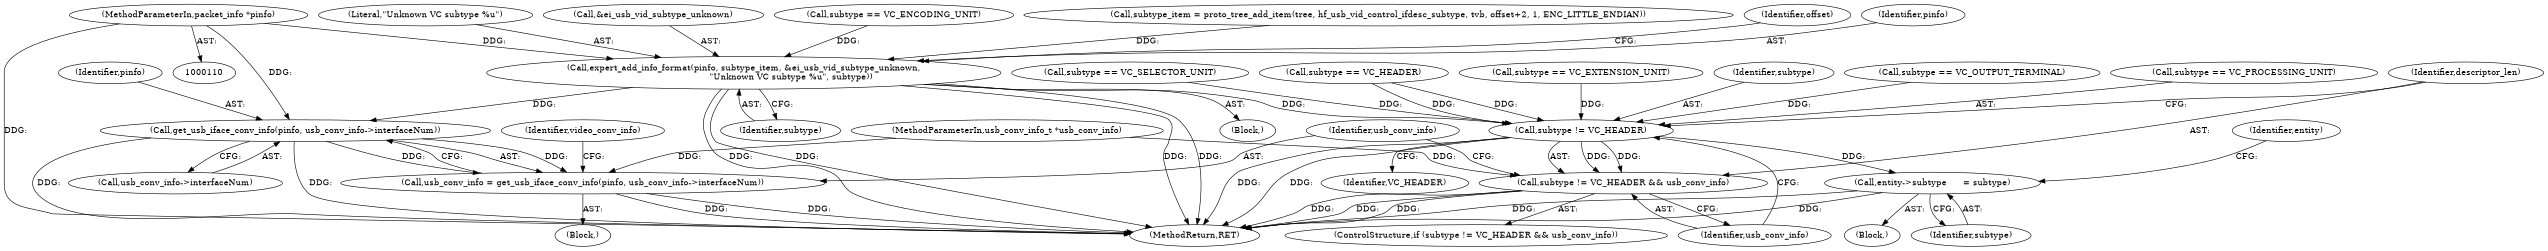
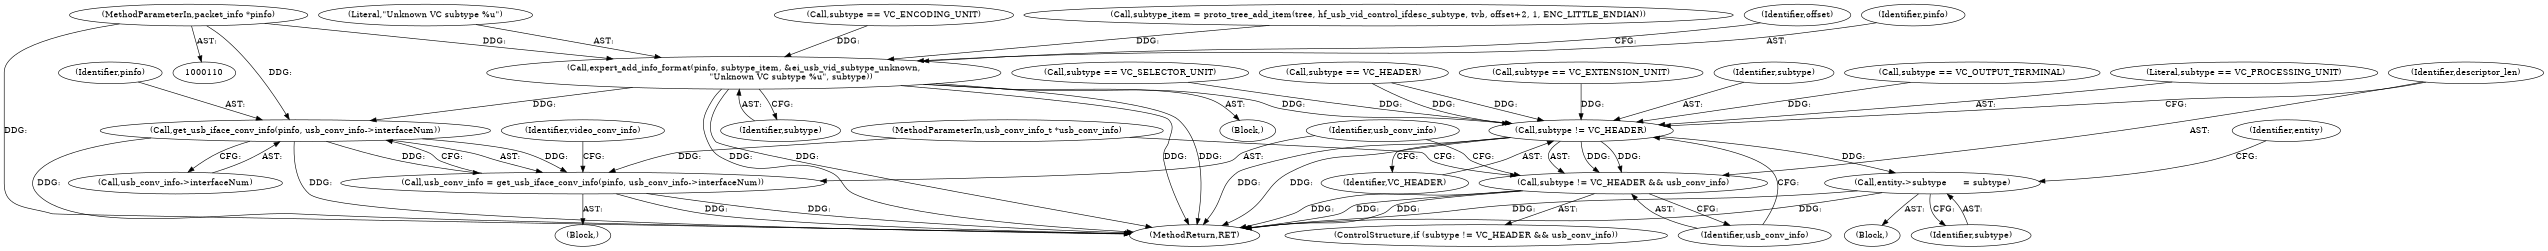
node "(Call,&ei_usb_vid_subtype_unknown)": removed
node "(Call,subtype == VC_PROCESSING_UNIT)": label "(Call,subtype == VC_PROCESSING_UNIT)" -> "(Literal,subtype == VC_PROCESSING_UNIT)"
edge "(MethodParameterIn,usb_conv_info_t *usb_conv_info)" -> "(Call,subtype != VC_HEADER && usb_conv_info)": label "DDG: " -> "CFG: "
edge "(Identifier,VC_HEADER)" -> "(Call,subtype != VC_HEADER)": added, label "AST:"
